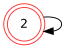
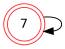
node "2": label "2" -> "7"
